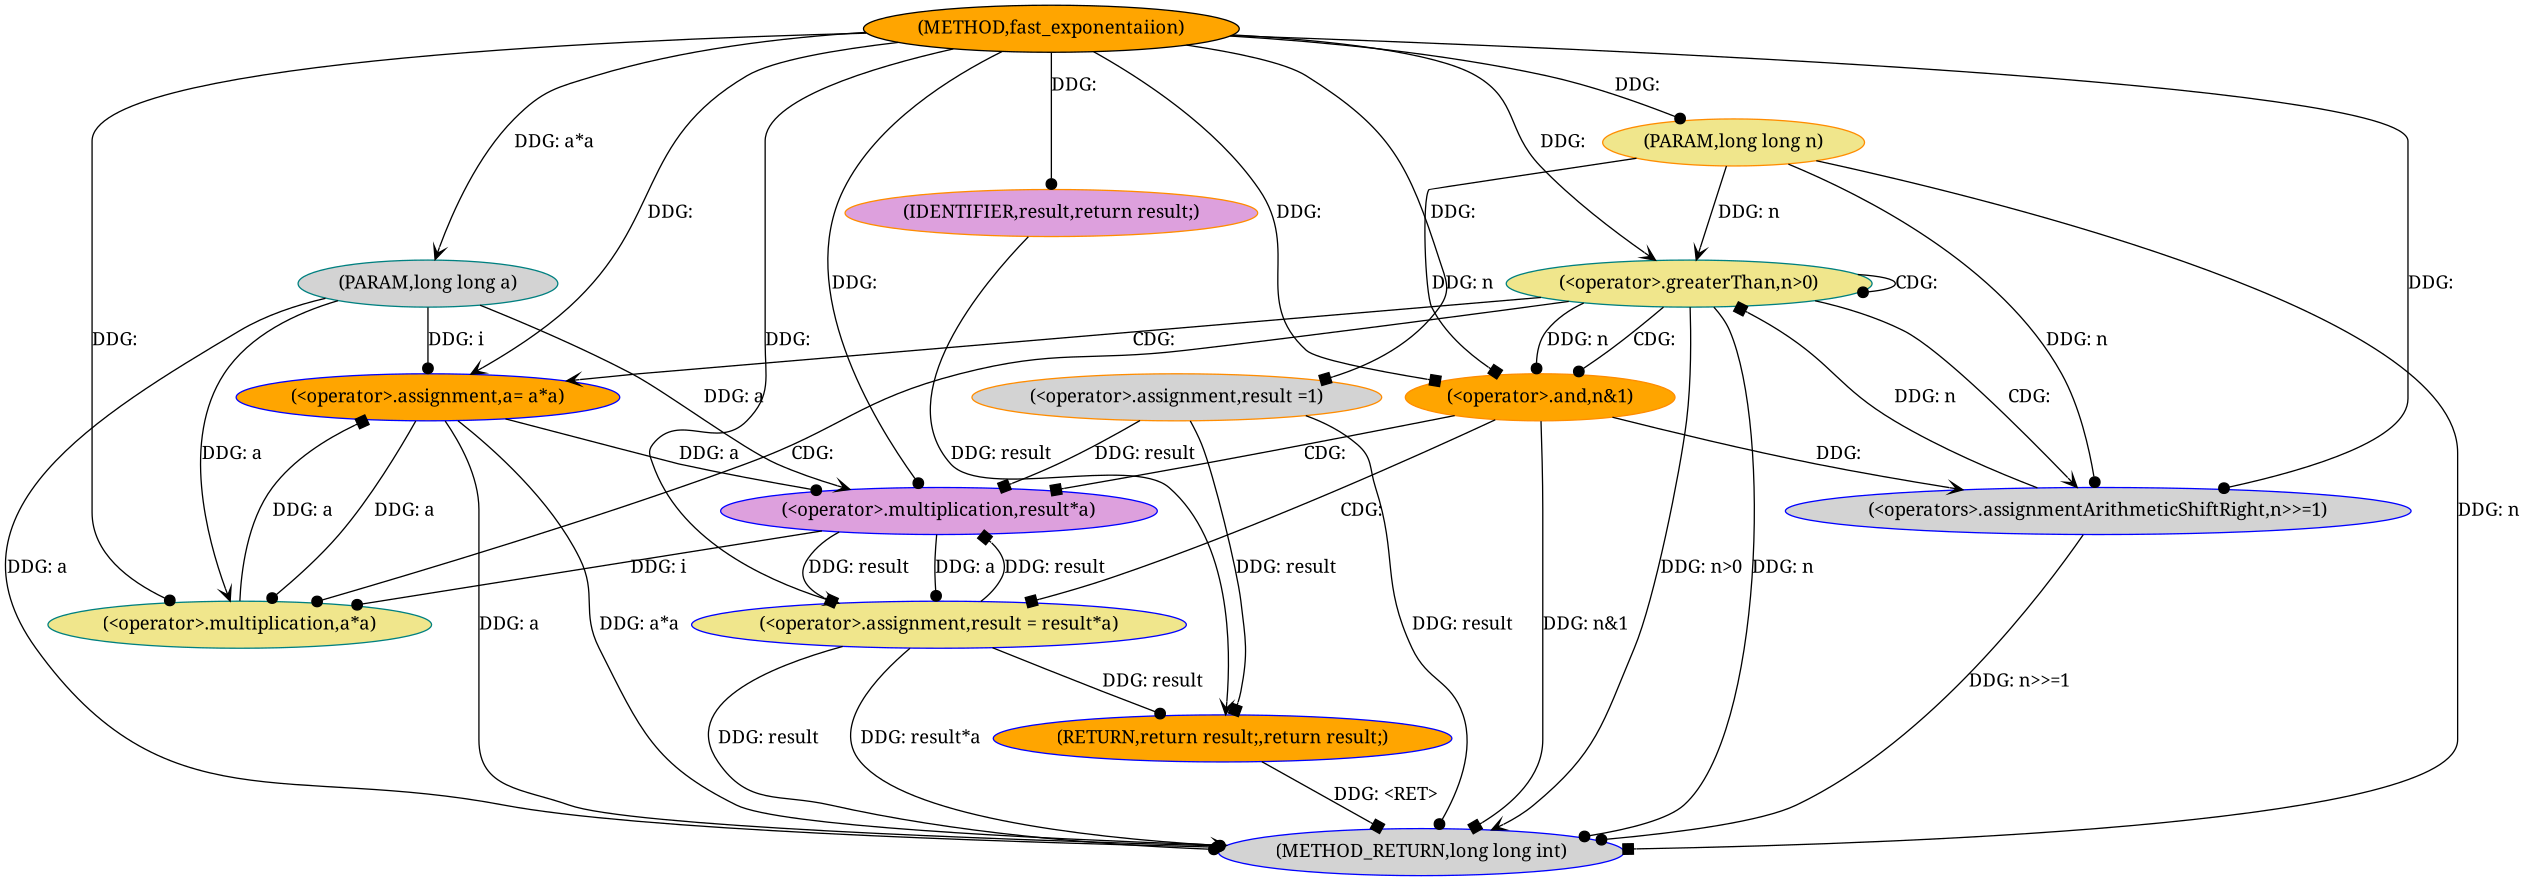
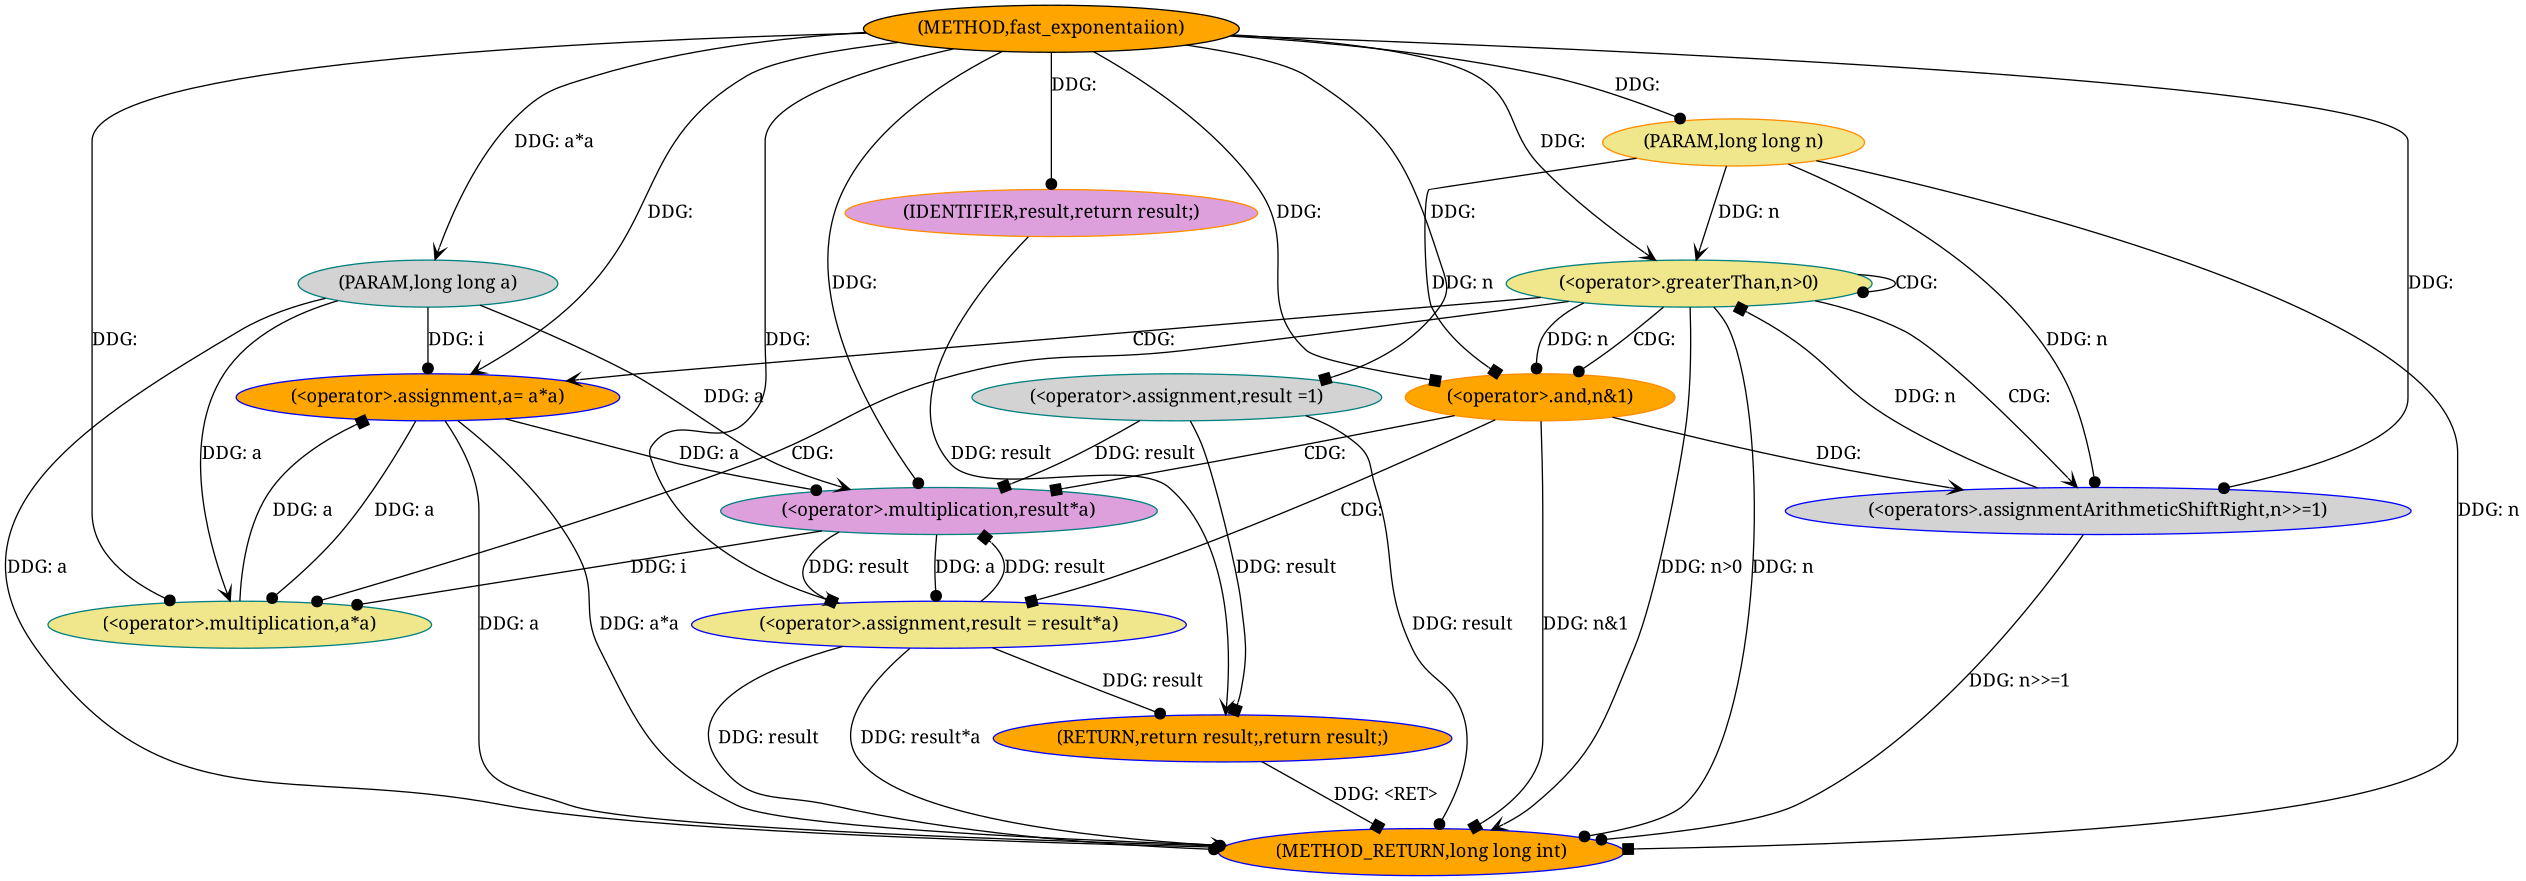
node "(<operator>.assignment,result =1)": color darkorange -> teal
node "(<operator>.multiplication,result*a)": color blue -> teal
node "(METHOD_RETURN,long long int)": fillcolor lightgrey -> orange
